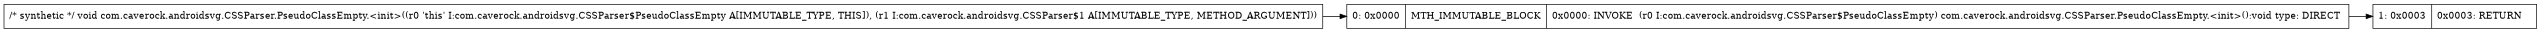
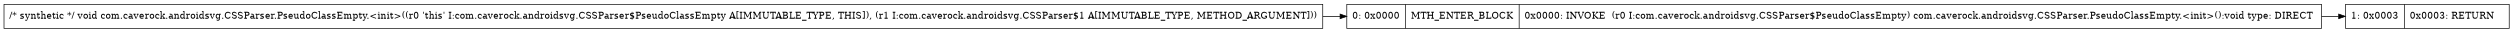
node "0: 0x0000": text "MTH_IMMUTABLE_BLOCK" -> "MTH_ENTER_BLOCK"
